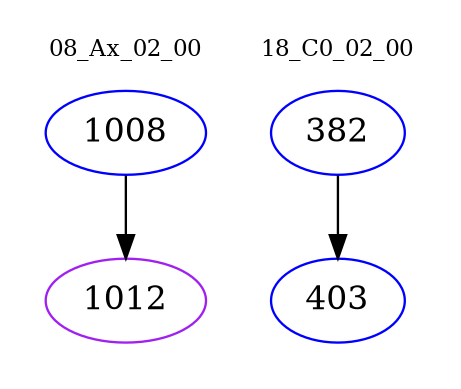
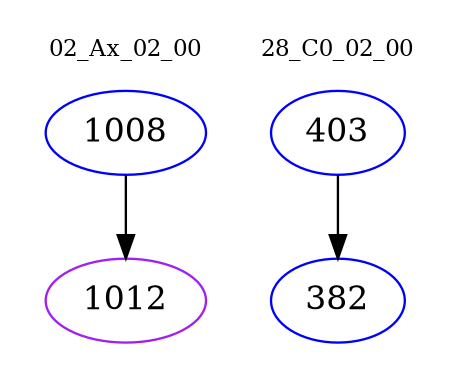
cluster "08_Ax_02_00": label "08_Ax_02_00" -> "02_Ax_02_00"
cluster "18_C0_02_00": label "18_C0_02_00" -> "28_C0_02_00"
edge "382" -> "403": reversed
